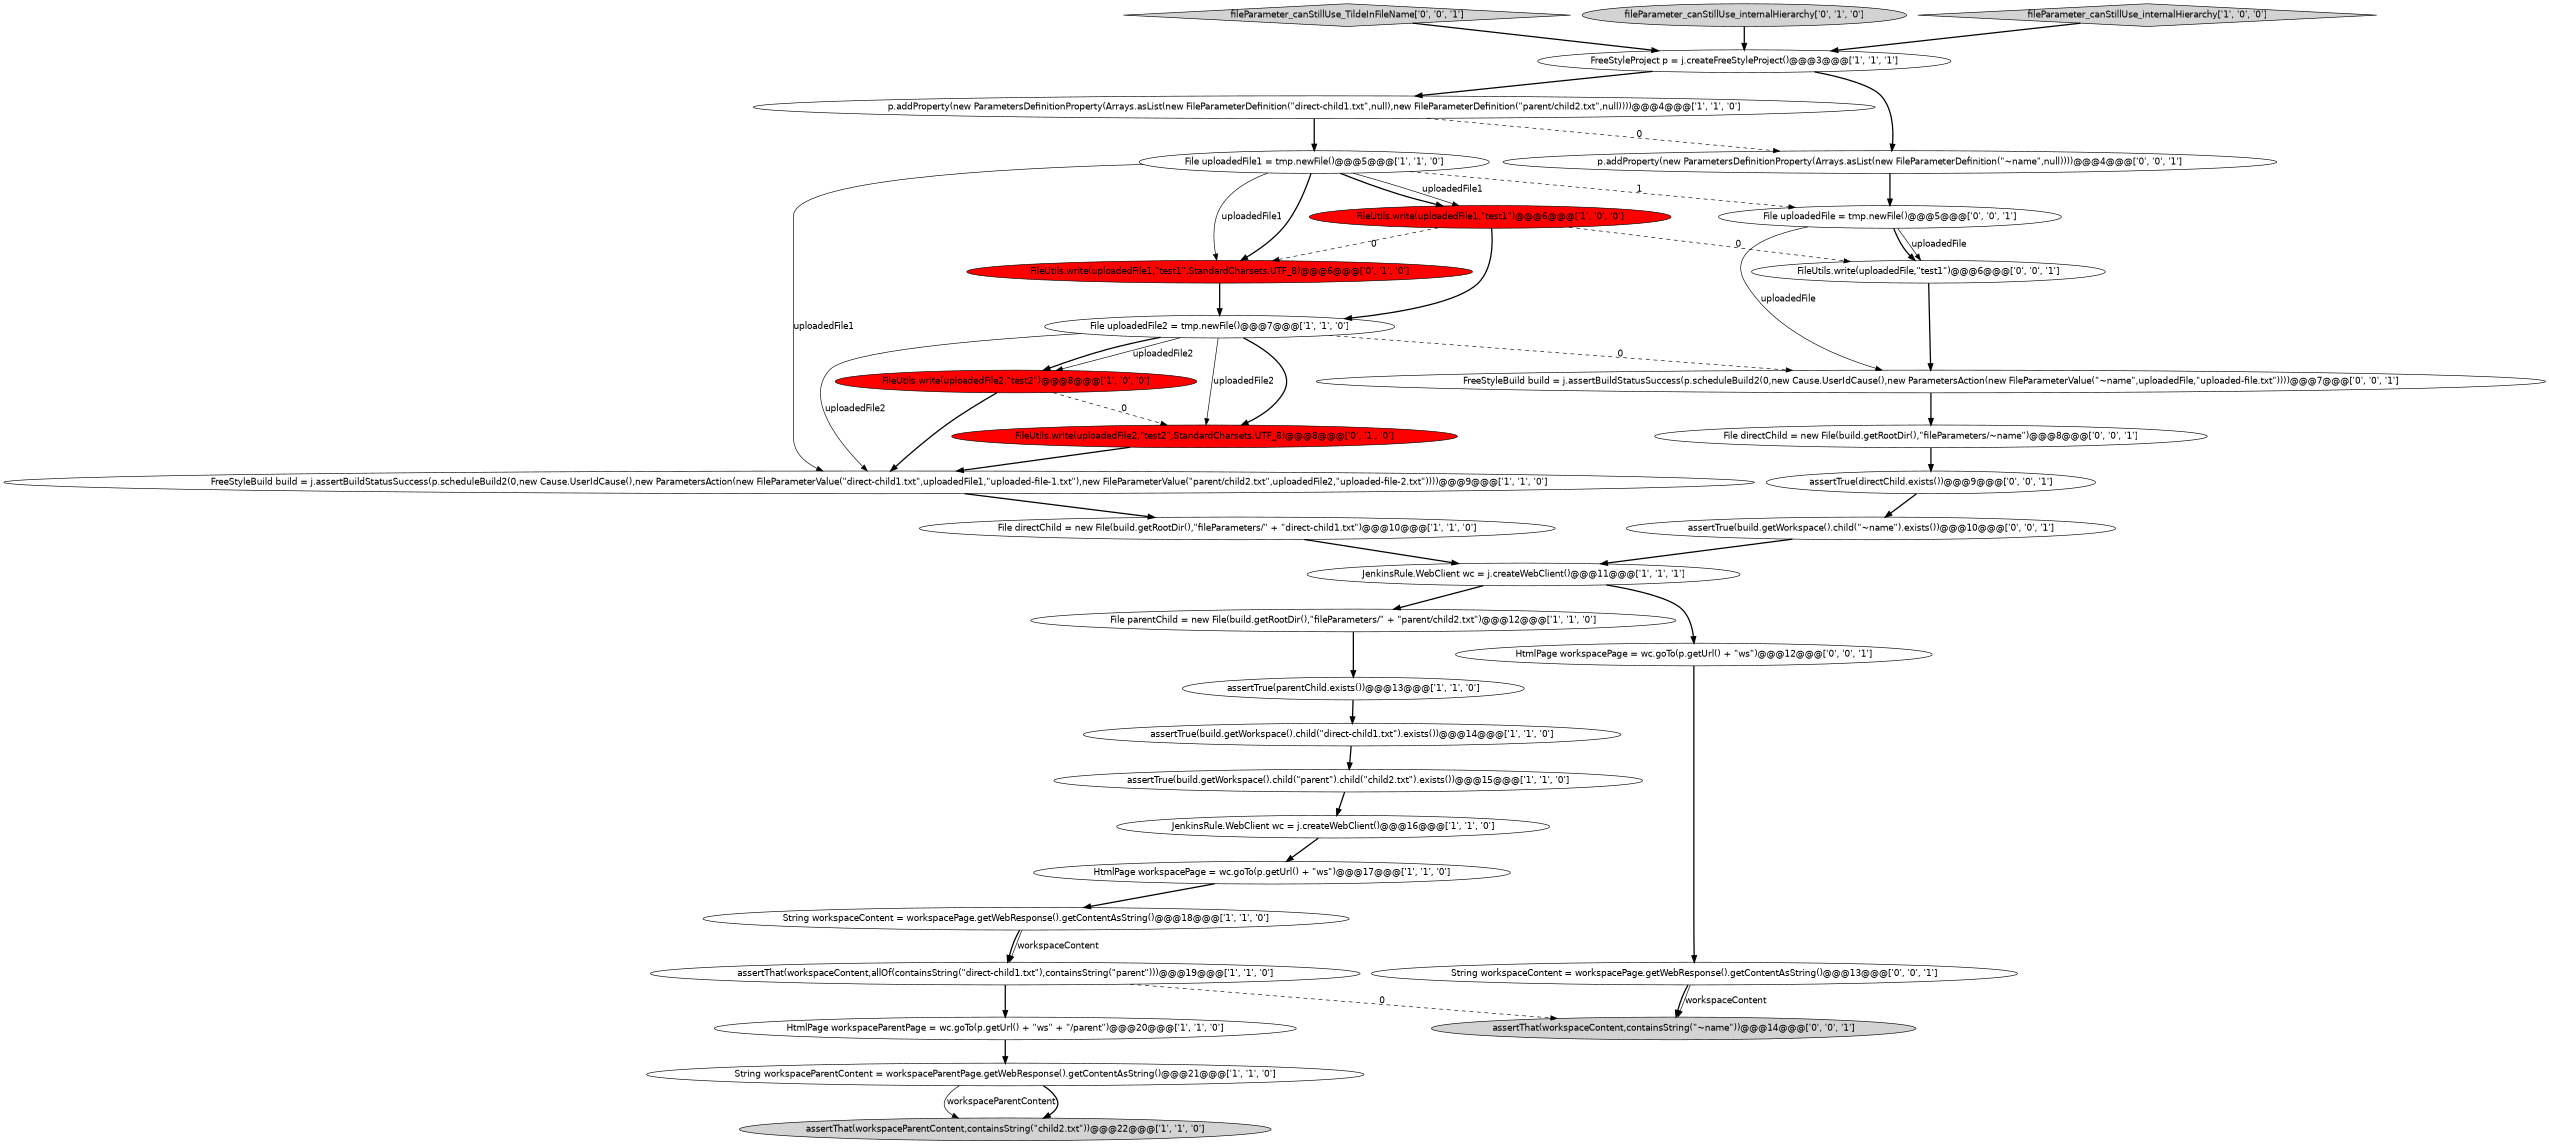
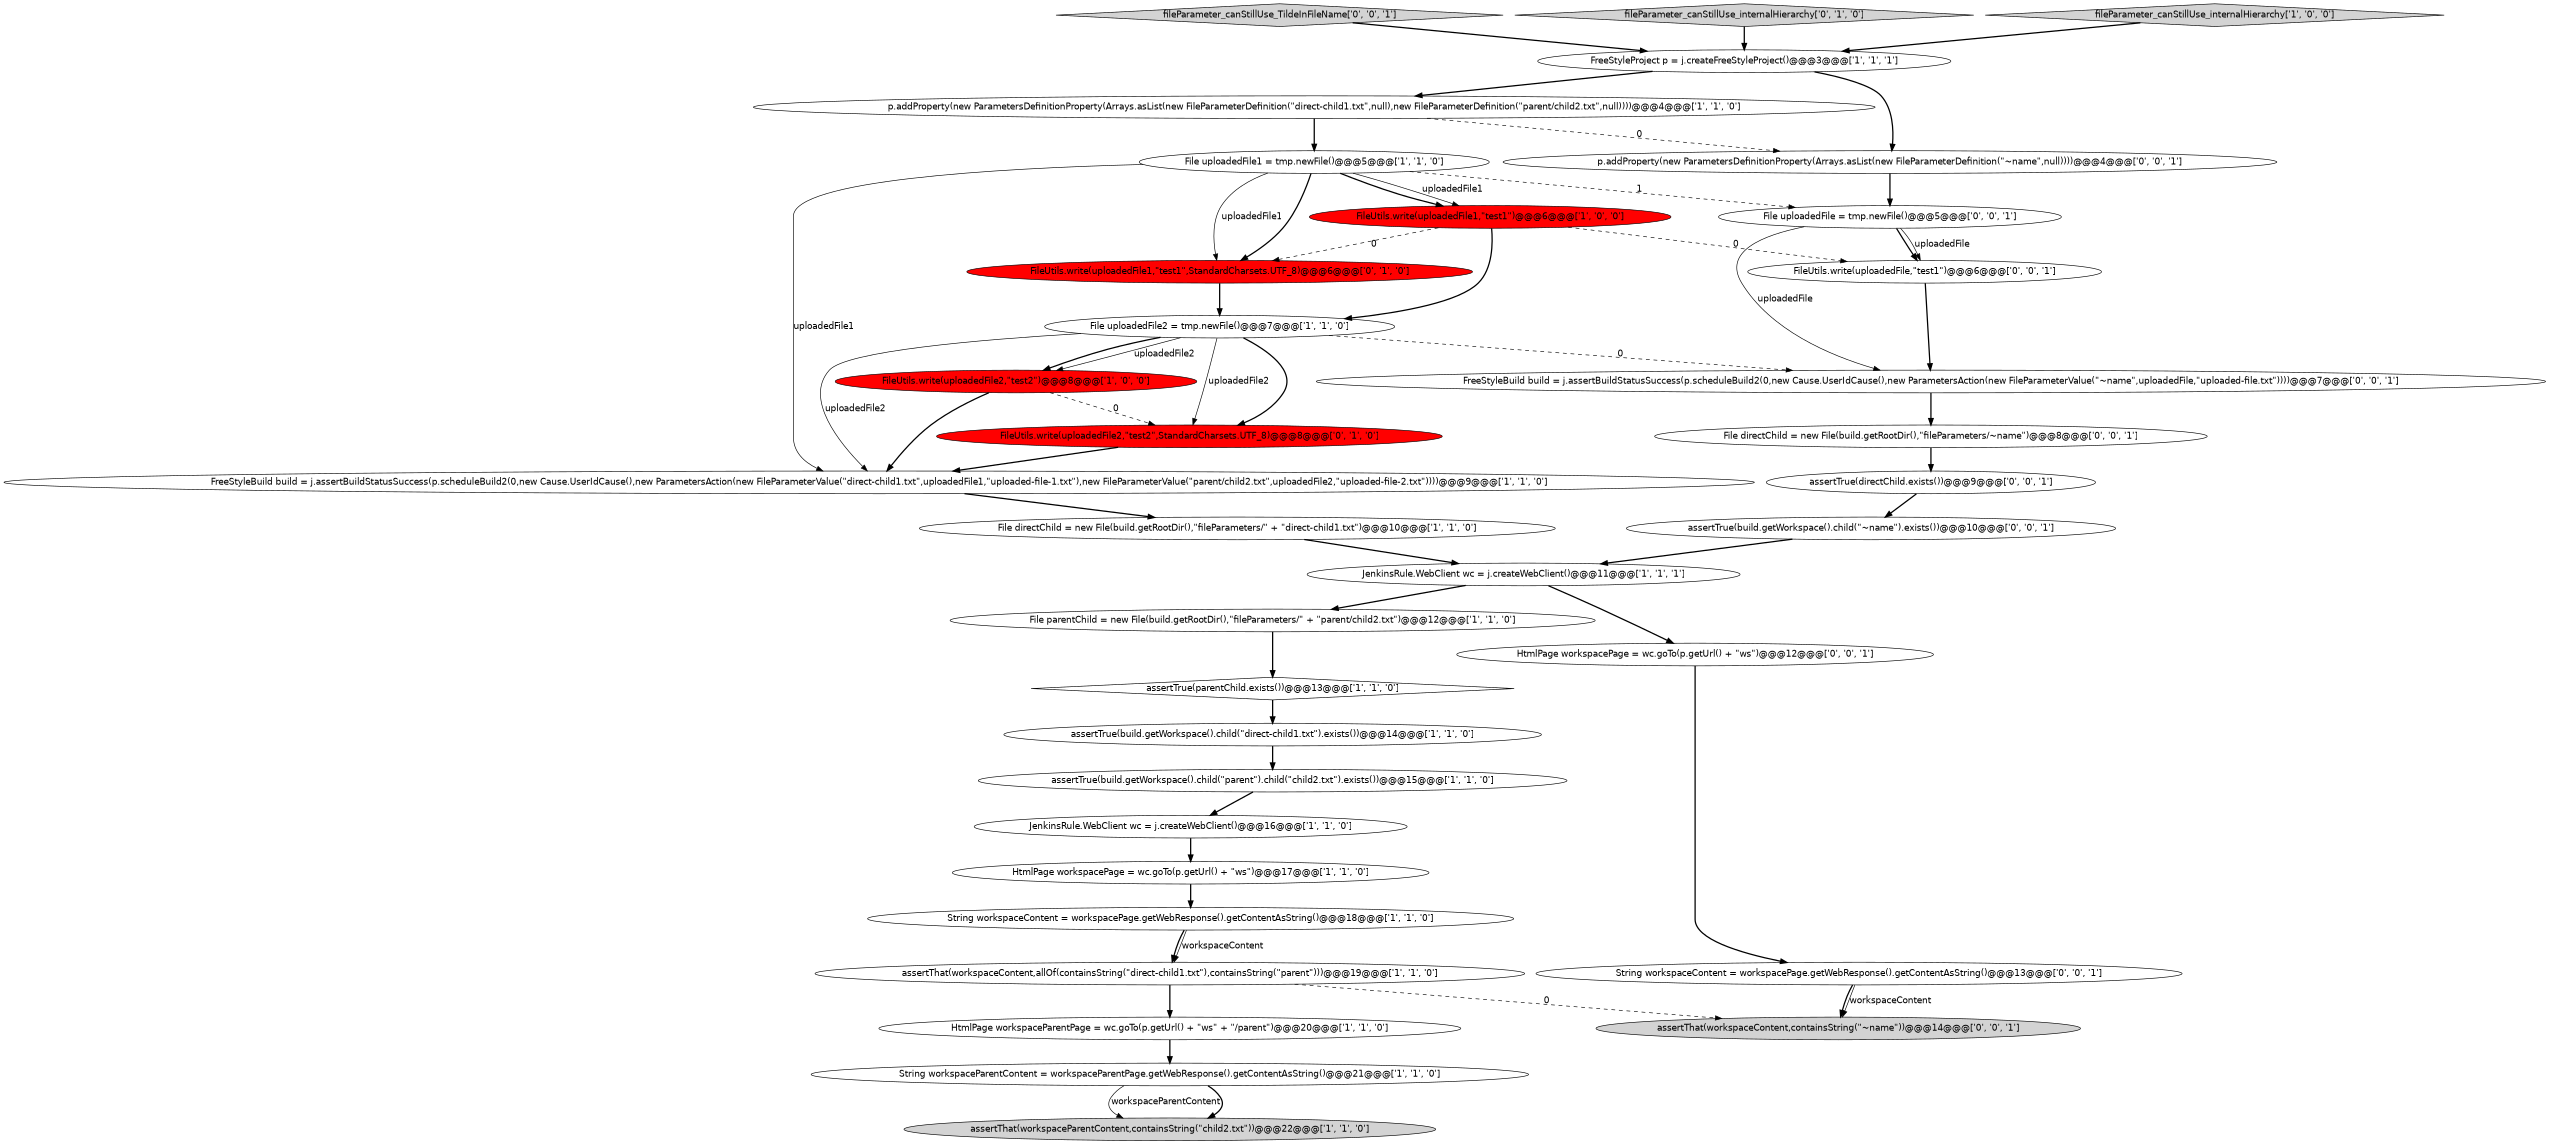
node "fileParameter_canStillUse_internalHierarchy['0', '1', '0']": shape ellipse -> diamond
node "assertTrue(parentChild.exists())@@@13@@@['1', '1', '0']": shape ellipse -> diamond
